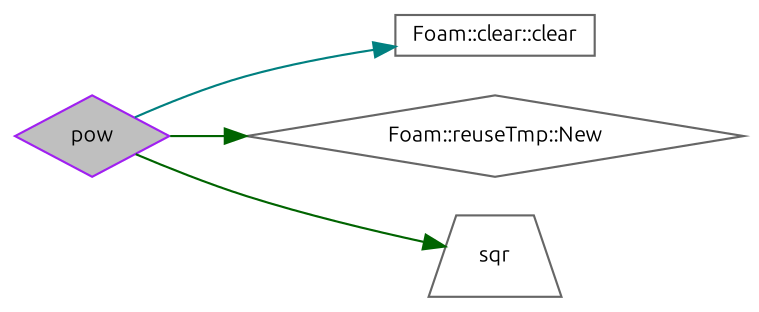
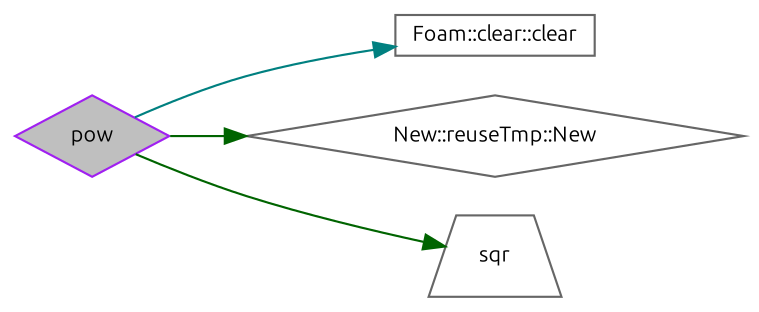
node "Foam::reuseTmp::New": label "Foam::reuseTmp::New" -> "New::reuseTmp::New"
